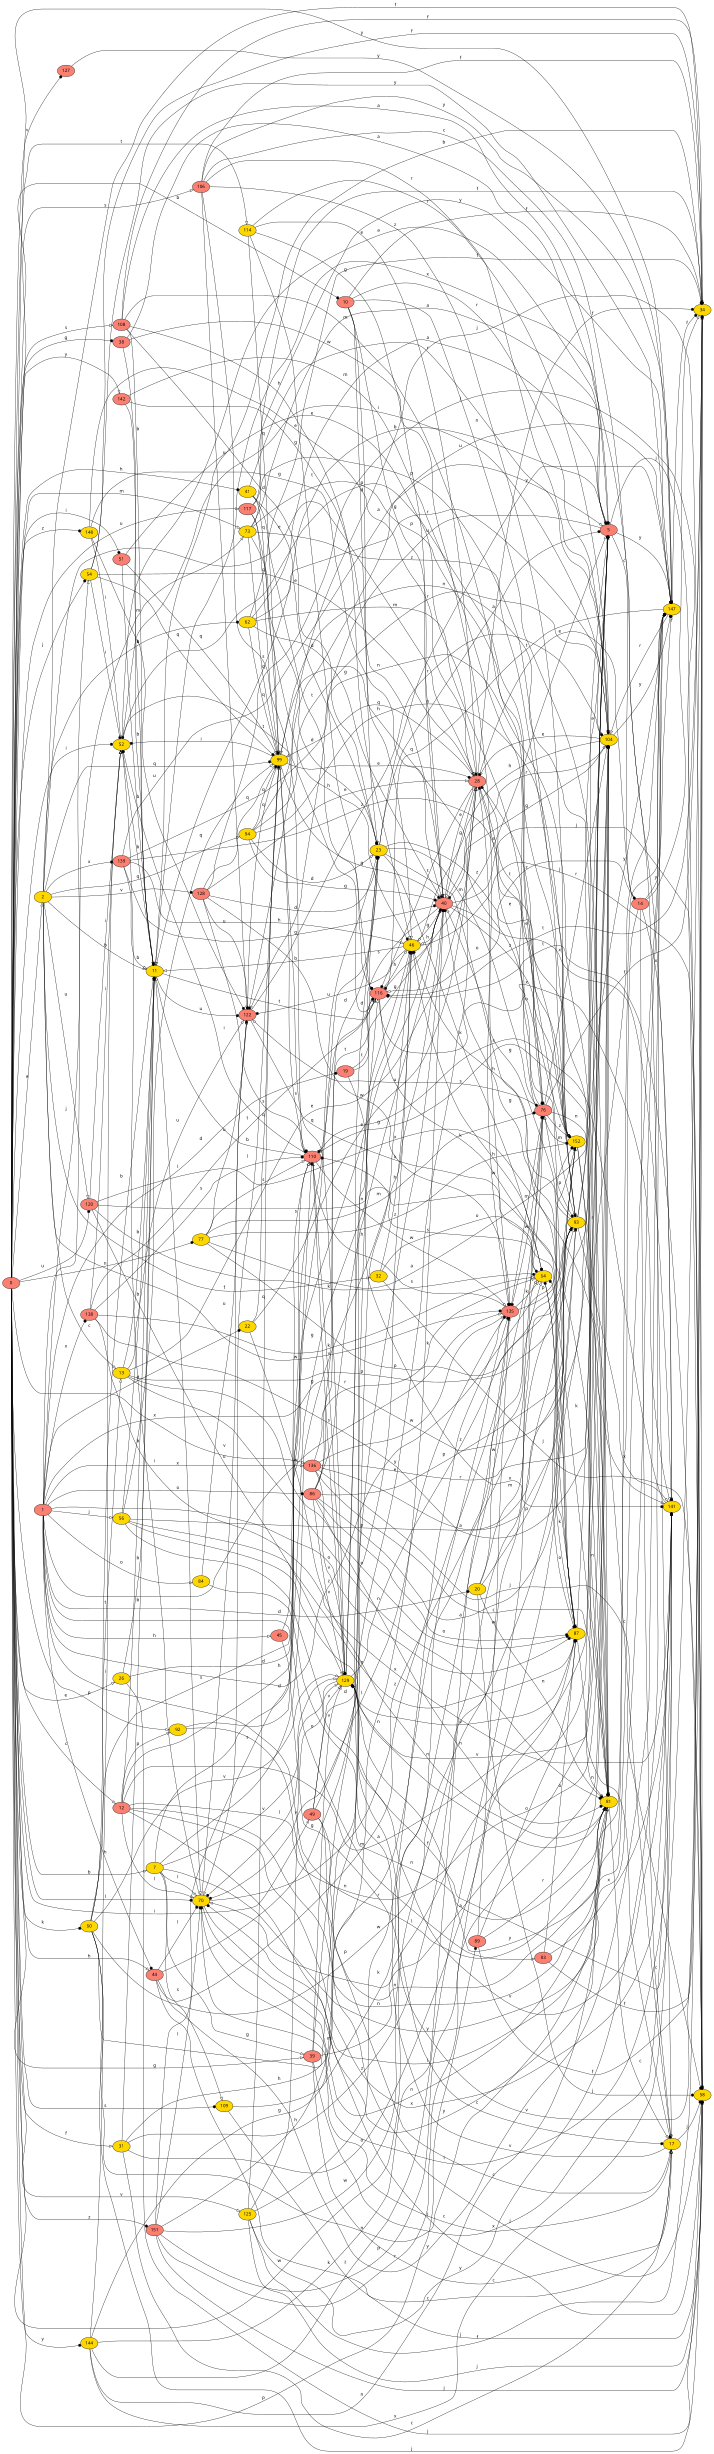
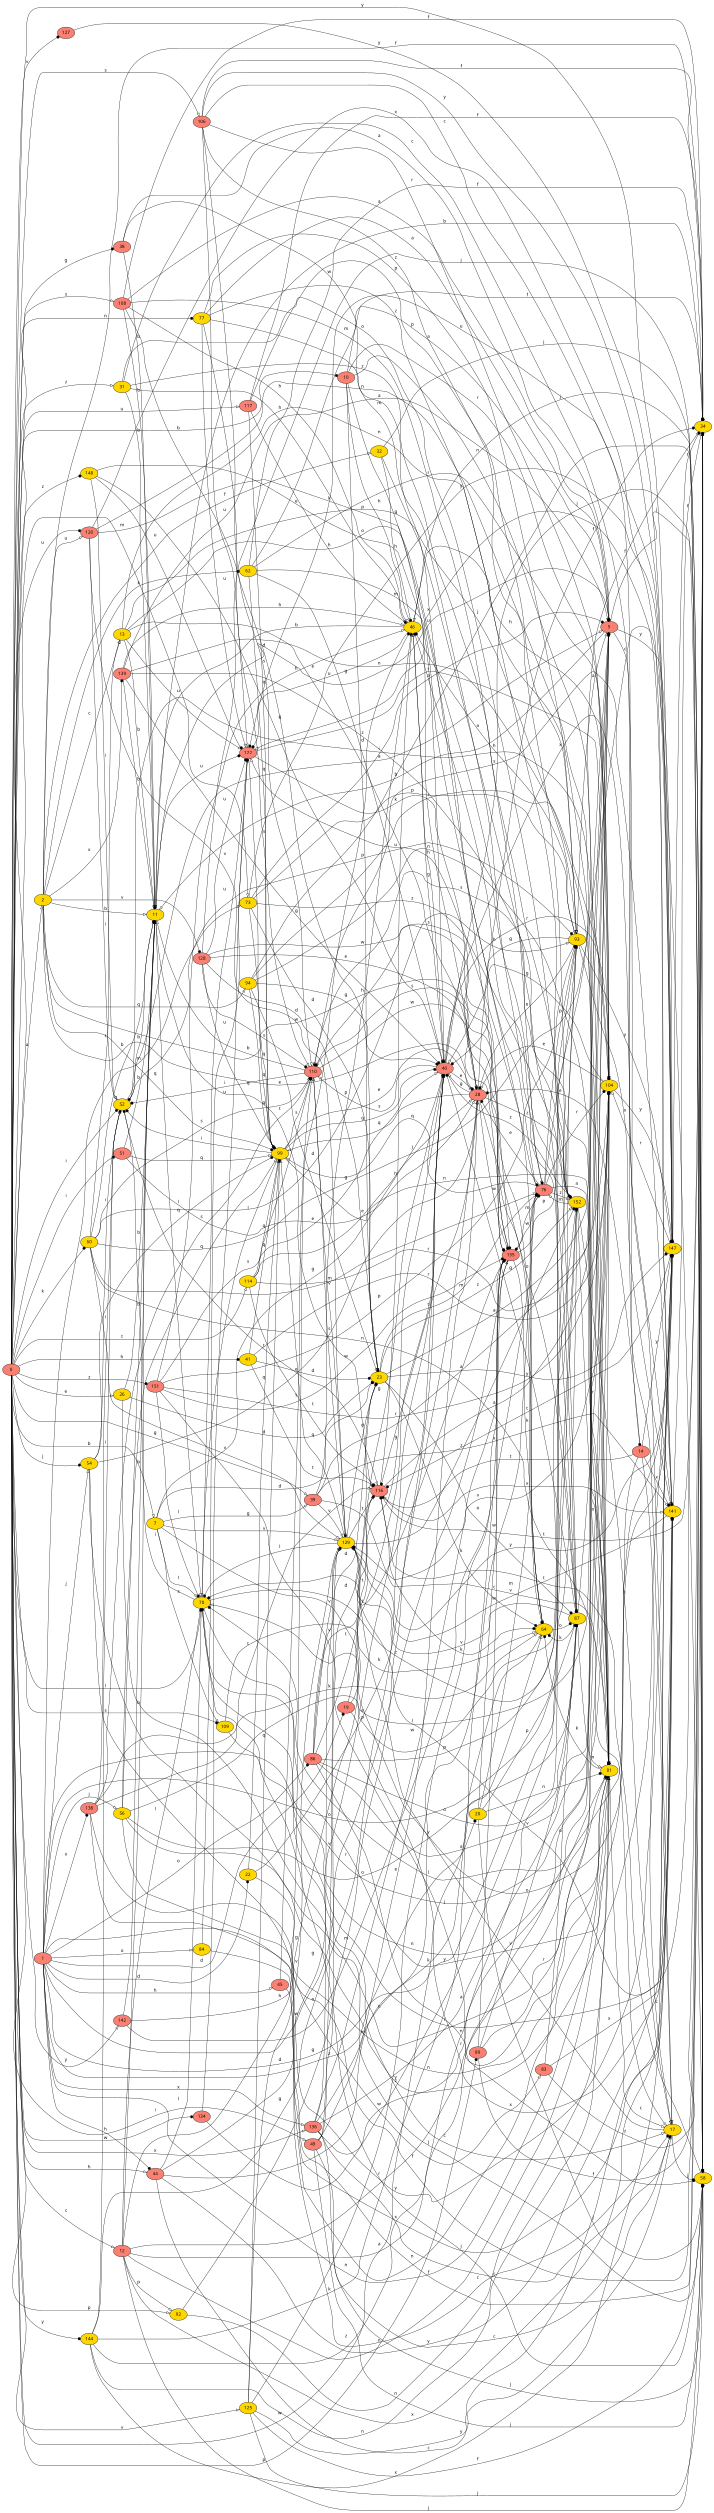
edge "14" -> "34": now "141" -> "34"
node "134": added
